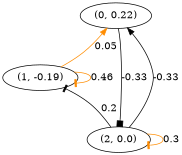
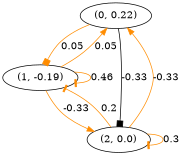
edge "(0, 0.22)" -> "(1, -0.19)": added, label "0.05"
edge "(2, 0.0)" -> "(0, 0.22)": color black -> darkorange
edge "(2, 0.0)" -> "(1, -0.19)": color black -> darkorange
edge "(1, -0.19)" -> "(2, 0.0)": added, label "-0.33"
